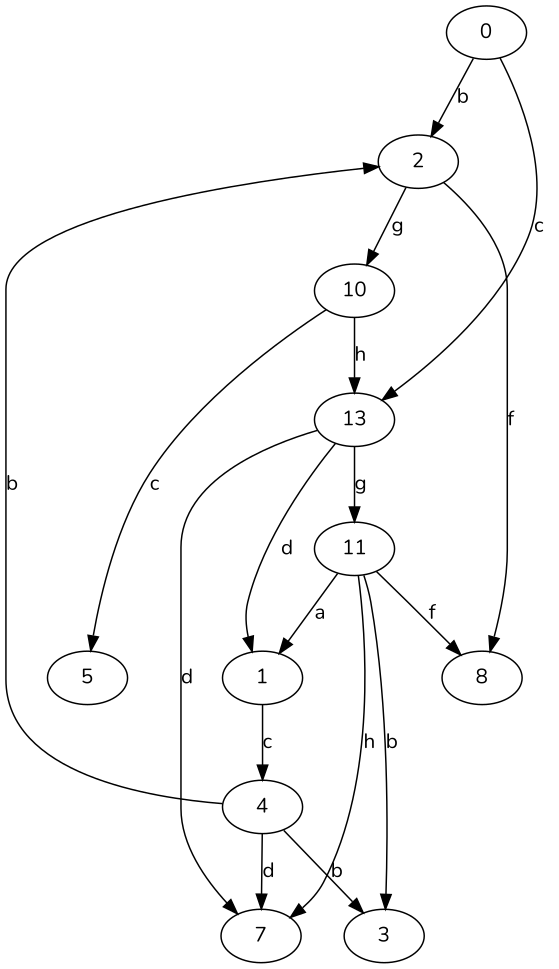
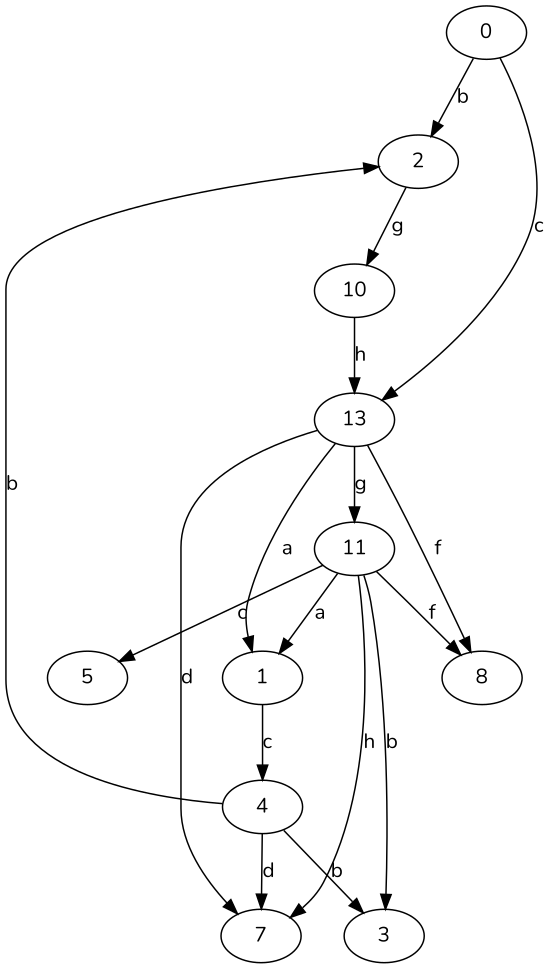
edge "2" -> "8": now "13" -> "8"
edge "10" -> "5": now "11" -> "5"
edge "13" -> "1": label "d" -> "a"
